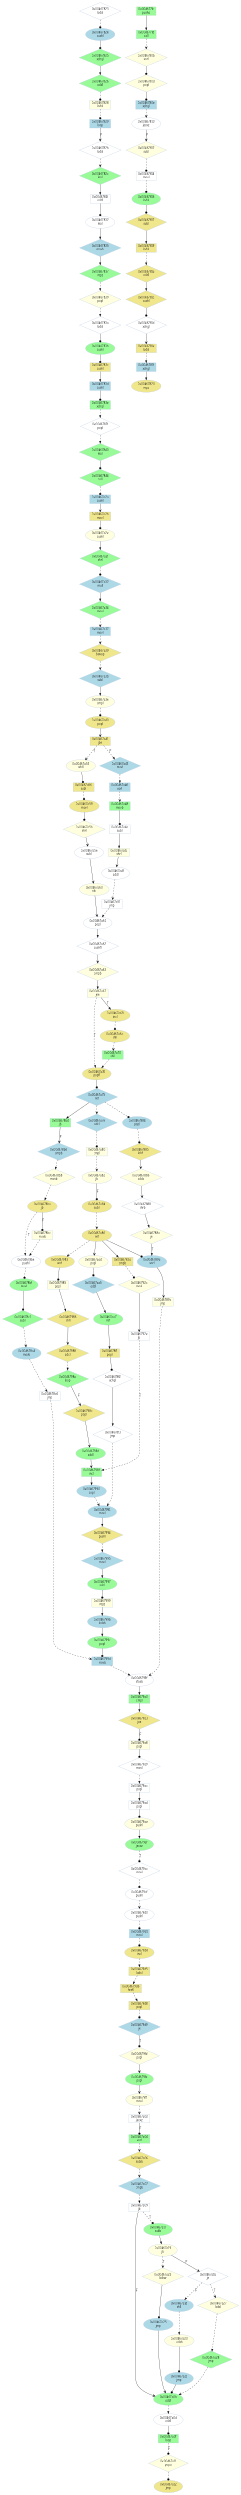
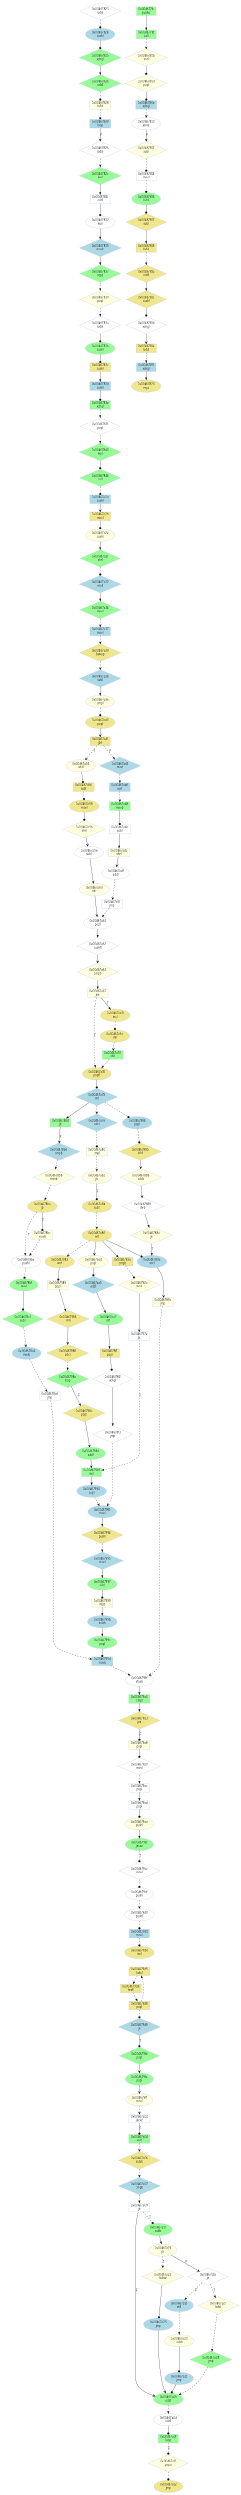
edge "0x004679d4 incl" -> "0x004679d5 lodsl": now "0x004679d8 popl" -> "0x004679d5 lodsl"
node "0x004679fd popl": fillcolor lightyellow -> palegreen
